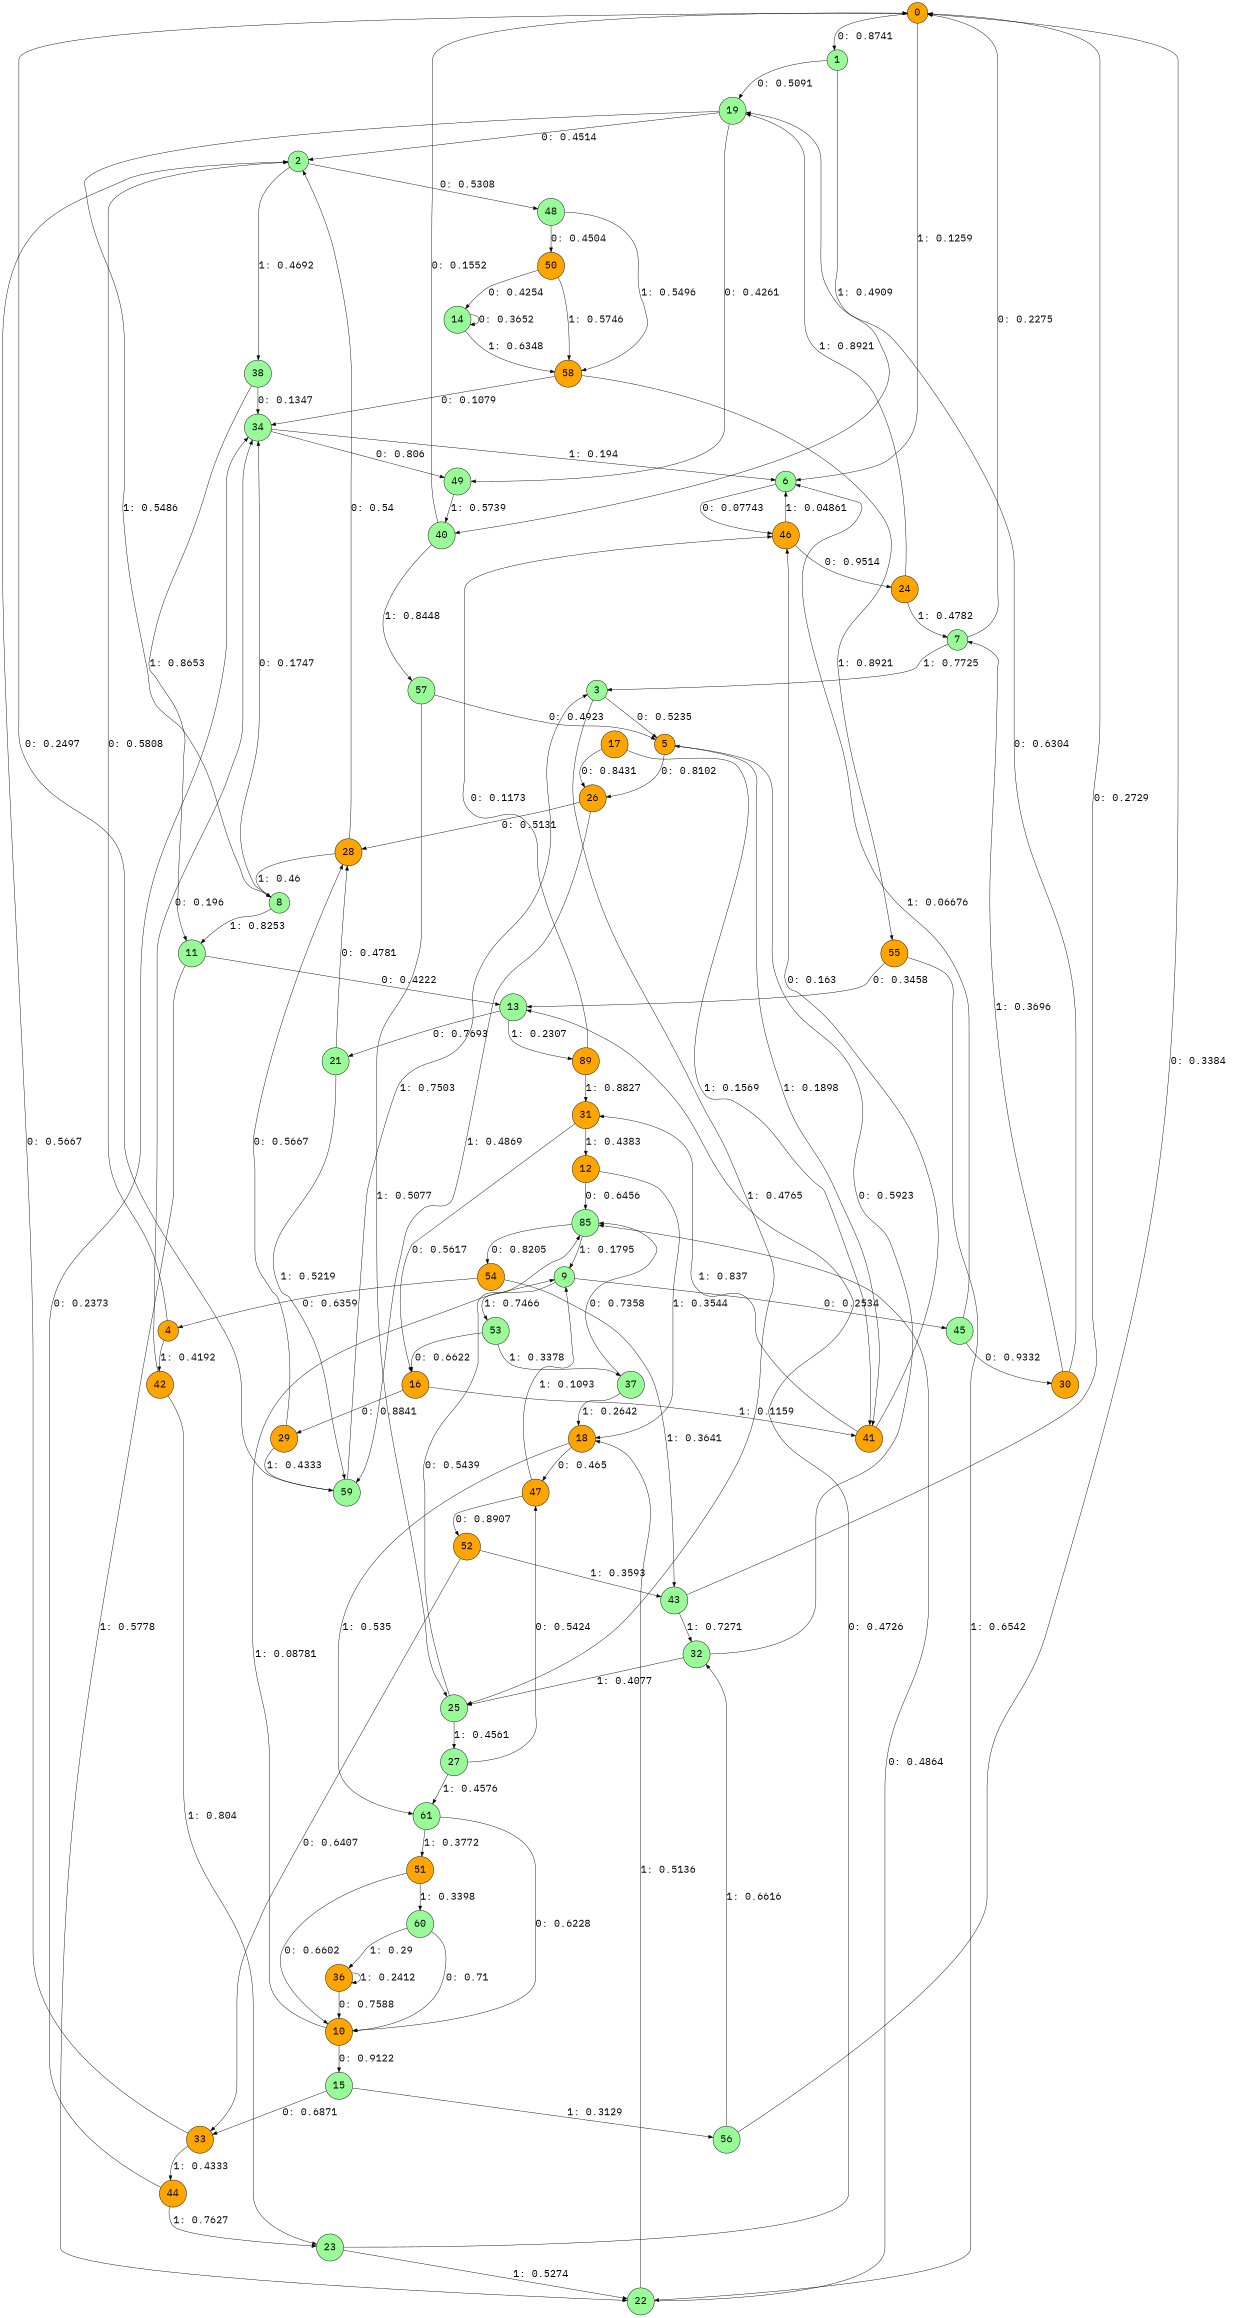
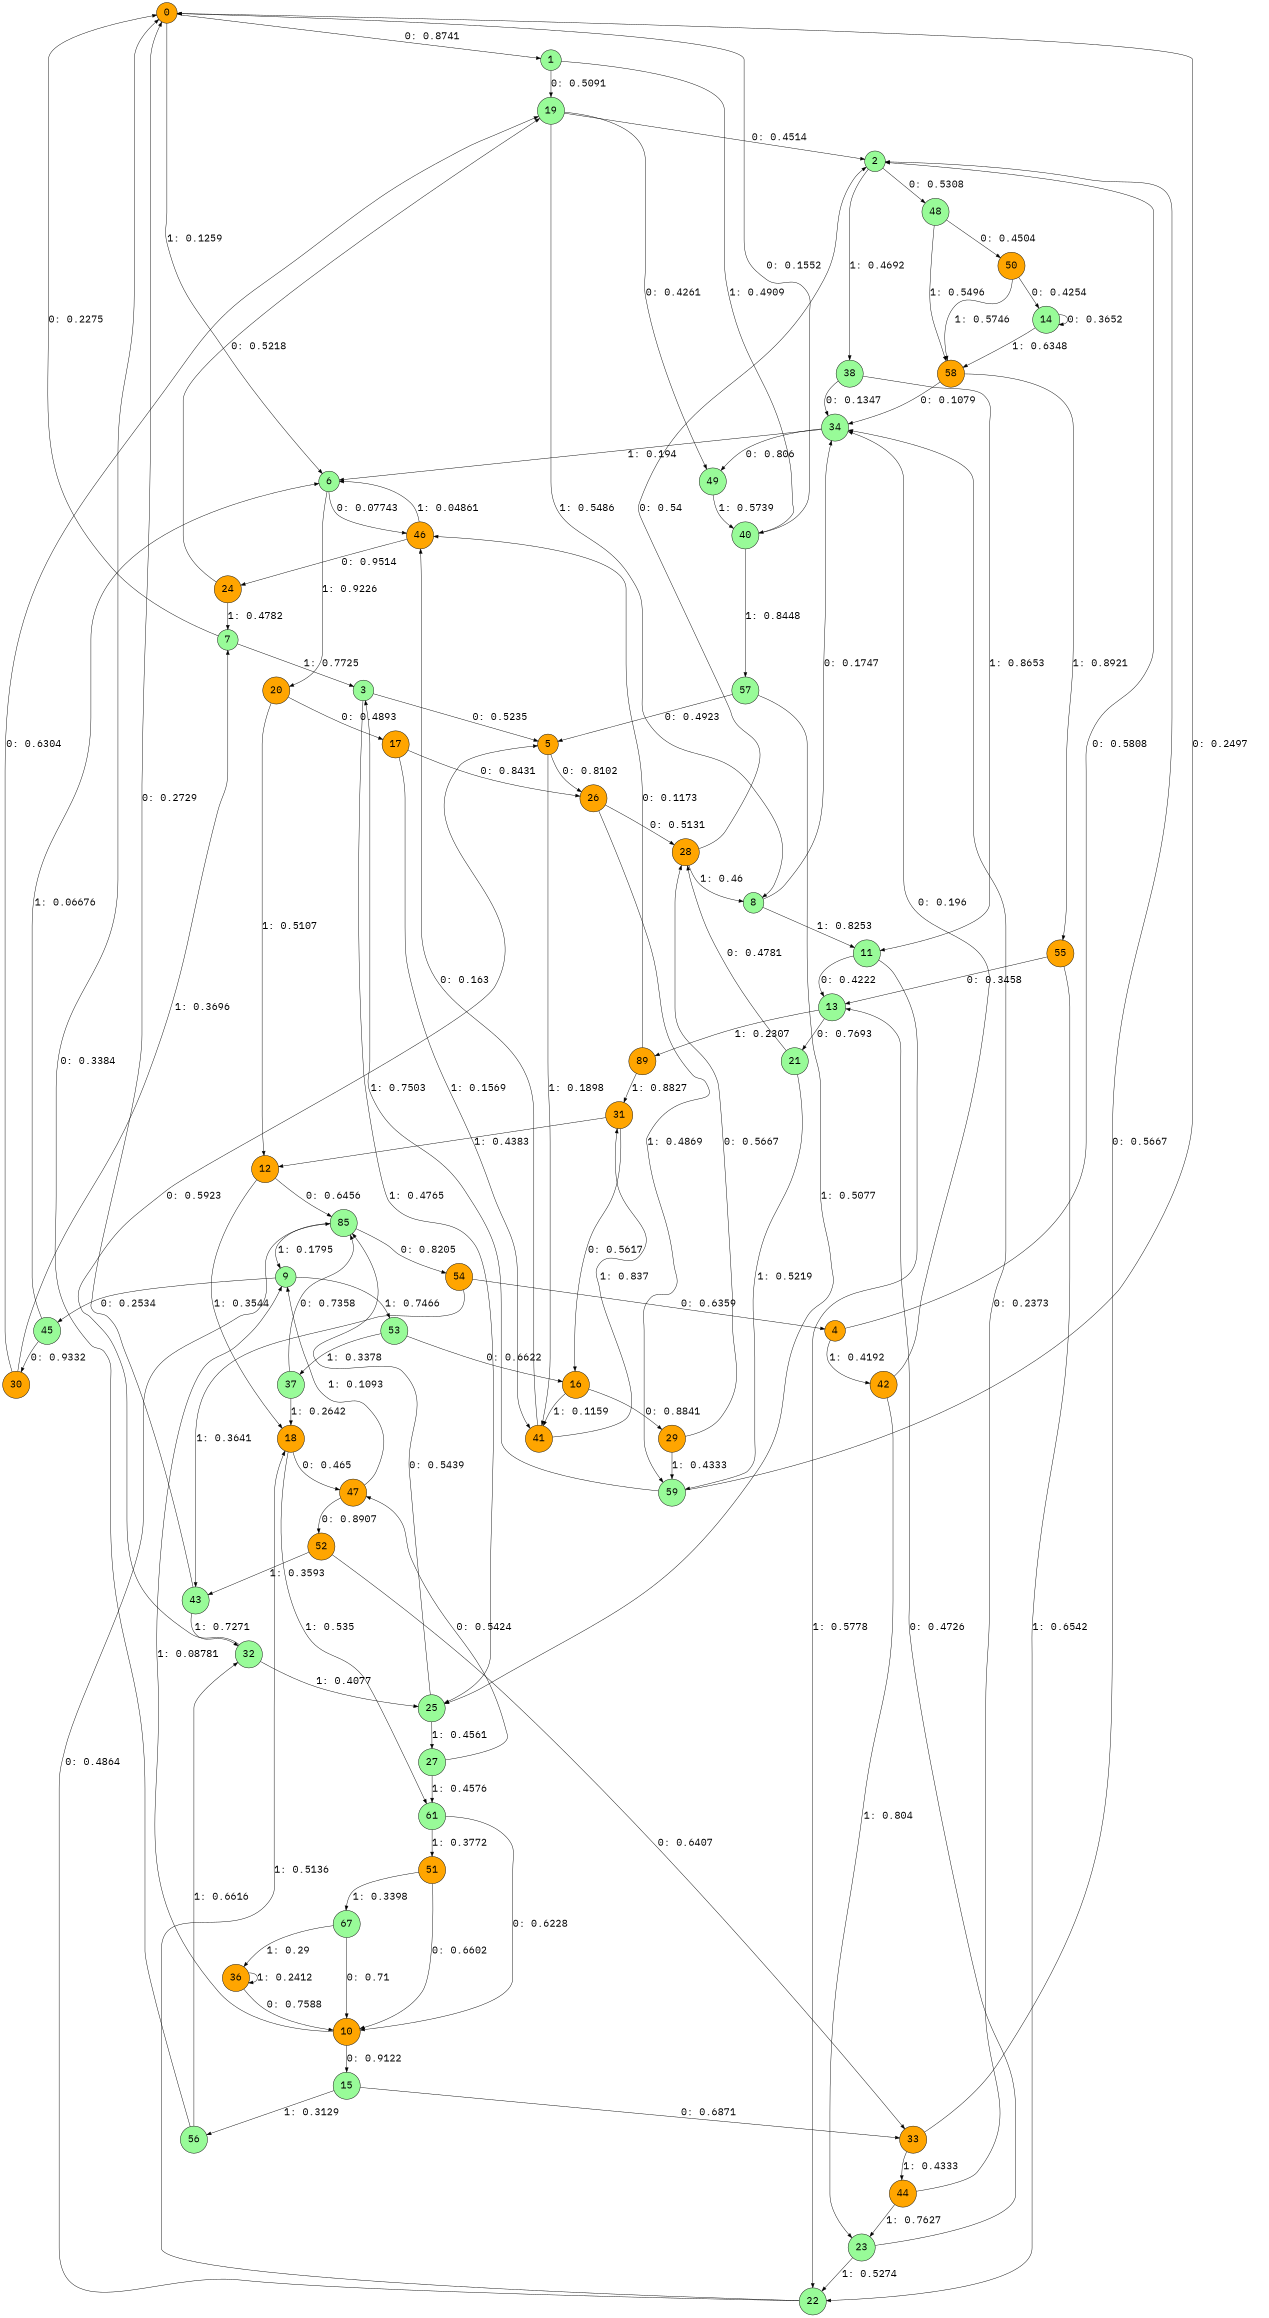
edge "24" -> "19": label "1: 0.8921   " -> "0: 0.5218   "
node "20": added
node "60": label "60" -> "67"
